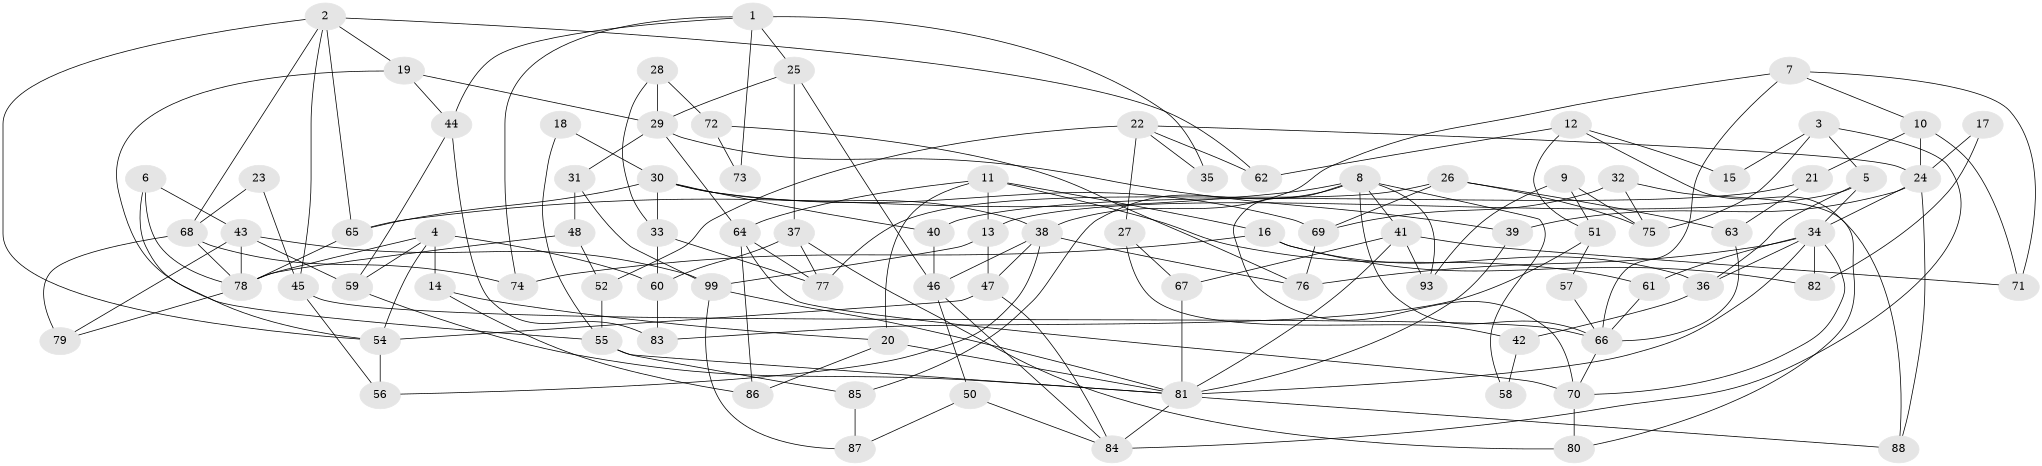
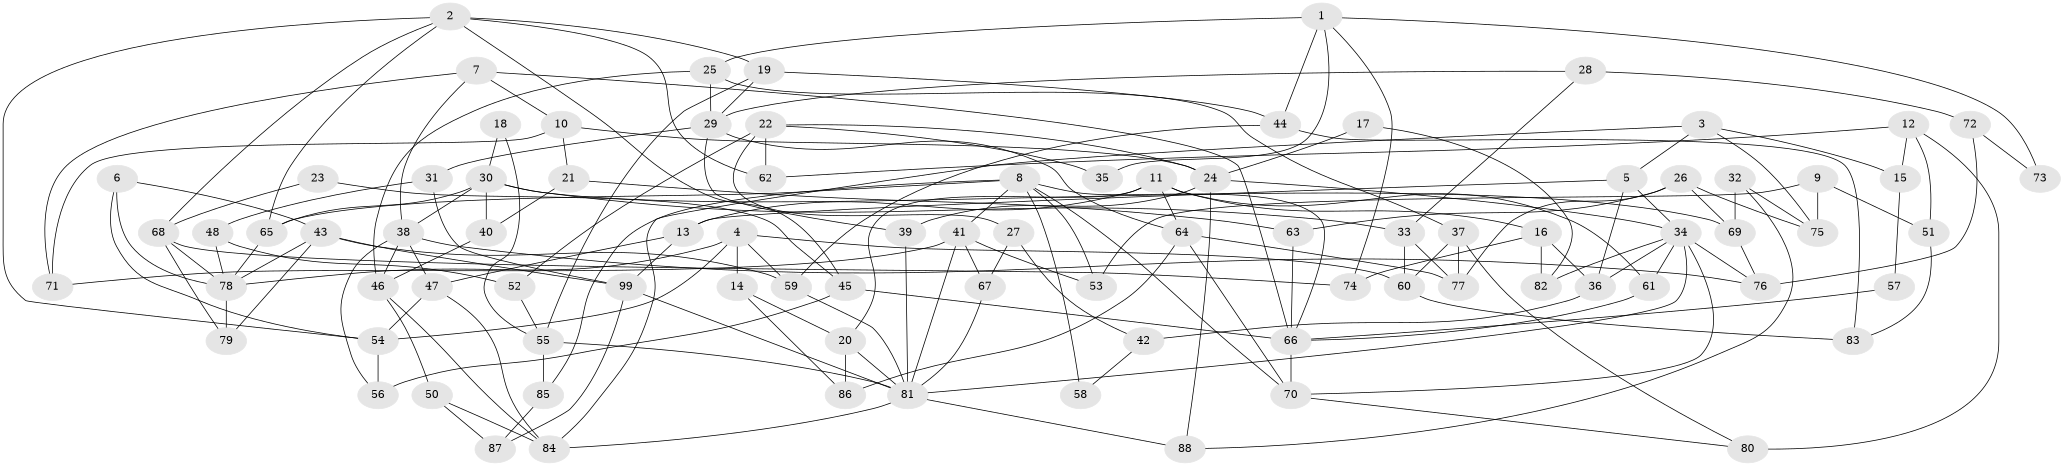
edge "51" -- "57": now "15" -- "57"
node "93": label "93" -> "53"
